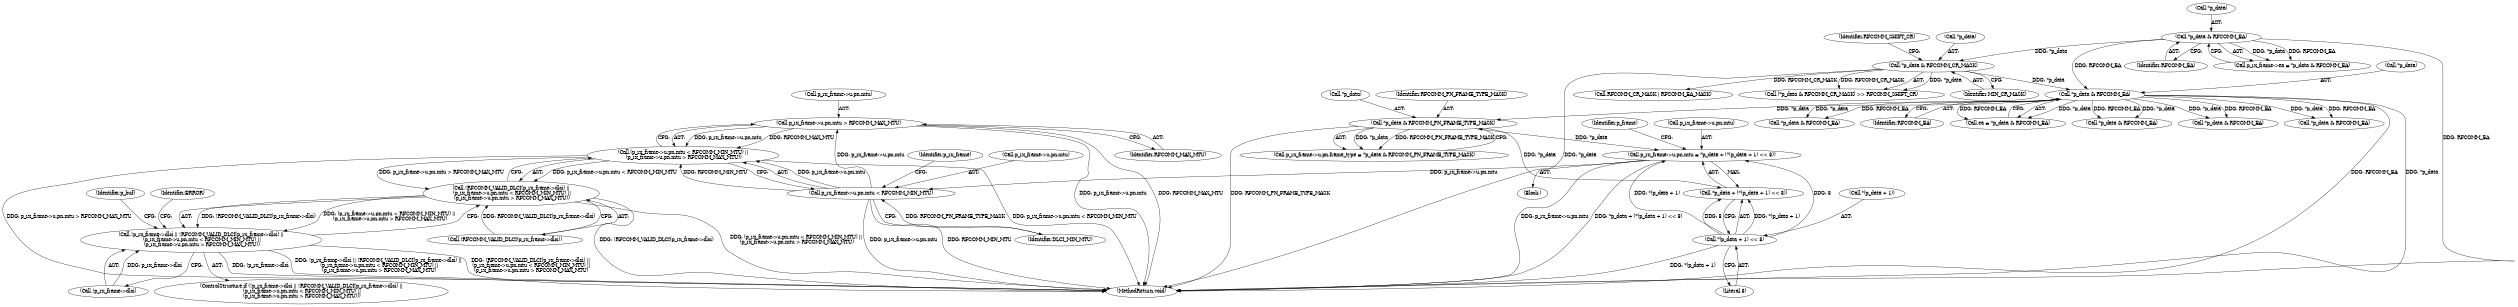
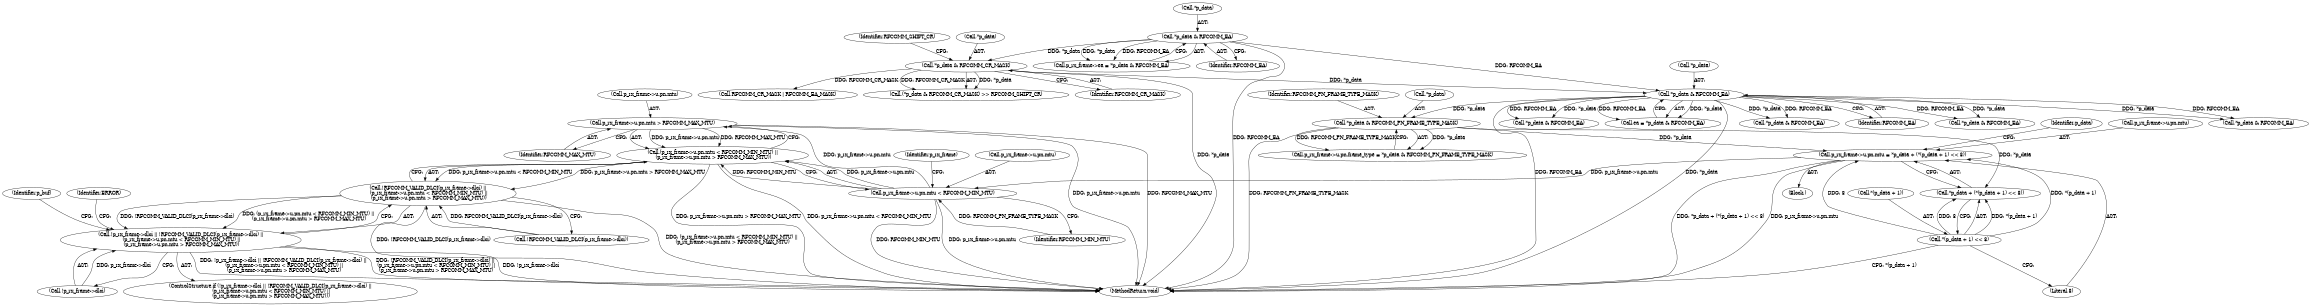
node "(Identifier,MIN_CR_MASK)": label "(Identifier,MIN_CR_MASK)" -> "(Identifier,RFCOMM_CR_MASK)"
node "(Identifier,p_frame)": label "(Identifier,p_frame)" -> "(Identifier,p_data)"
edge "(Call,p_rx_frame->u.pn.mtu = *p_data + (*(p_data + 1) << 8))" -> "(Call,*p_data + (*(p_data + 1) << 8))": label "MAX: " -> "CFG: "
node "(Identifier,DLCI_MIN_MTU)": label "(Identifier,DLCI_MIN_MTU)" -> "(Identifier,RFCOMM_MIN_MTU)"
edge "(Call,*(p_data + 1) << 8)" -> "(MethodReturn,void)": label "DDG: *(p_data + 1)" -> "CFG: *(p_data + 1)"
edge "(Literal,8)" -> "(Call,*(p_data + 1) << 8)": now "(Literal,8)" -> "(Call,p_rx_frame->u.pn.mtu = *p_data + (*(p_data + 1) << 8))"
